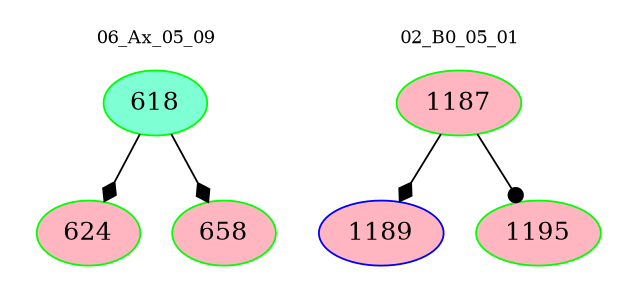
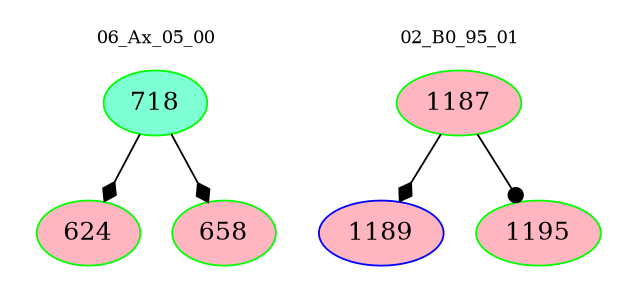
cluster "06_Ax_05_09": label "06_Ax_05_09" -> "06_Ax_05_00"
cluster "02_B0_05_01": label "02_B0_05_01" -> "02_B0_95_01"
node "618": label "618" -> "718"
